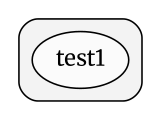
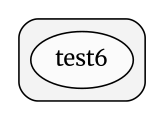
node "test1": label "test1" -> "test6"
